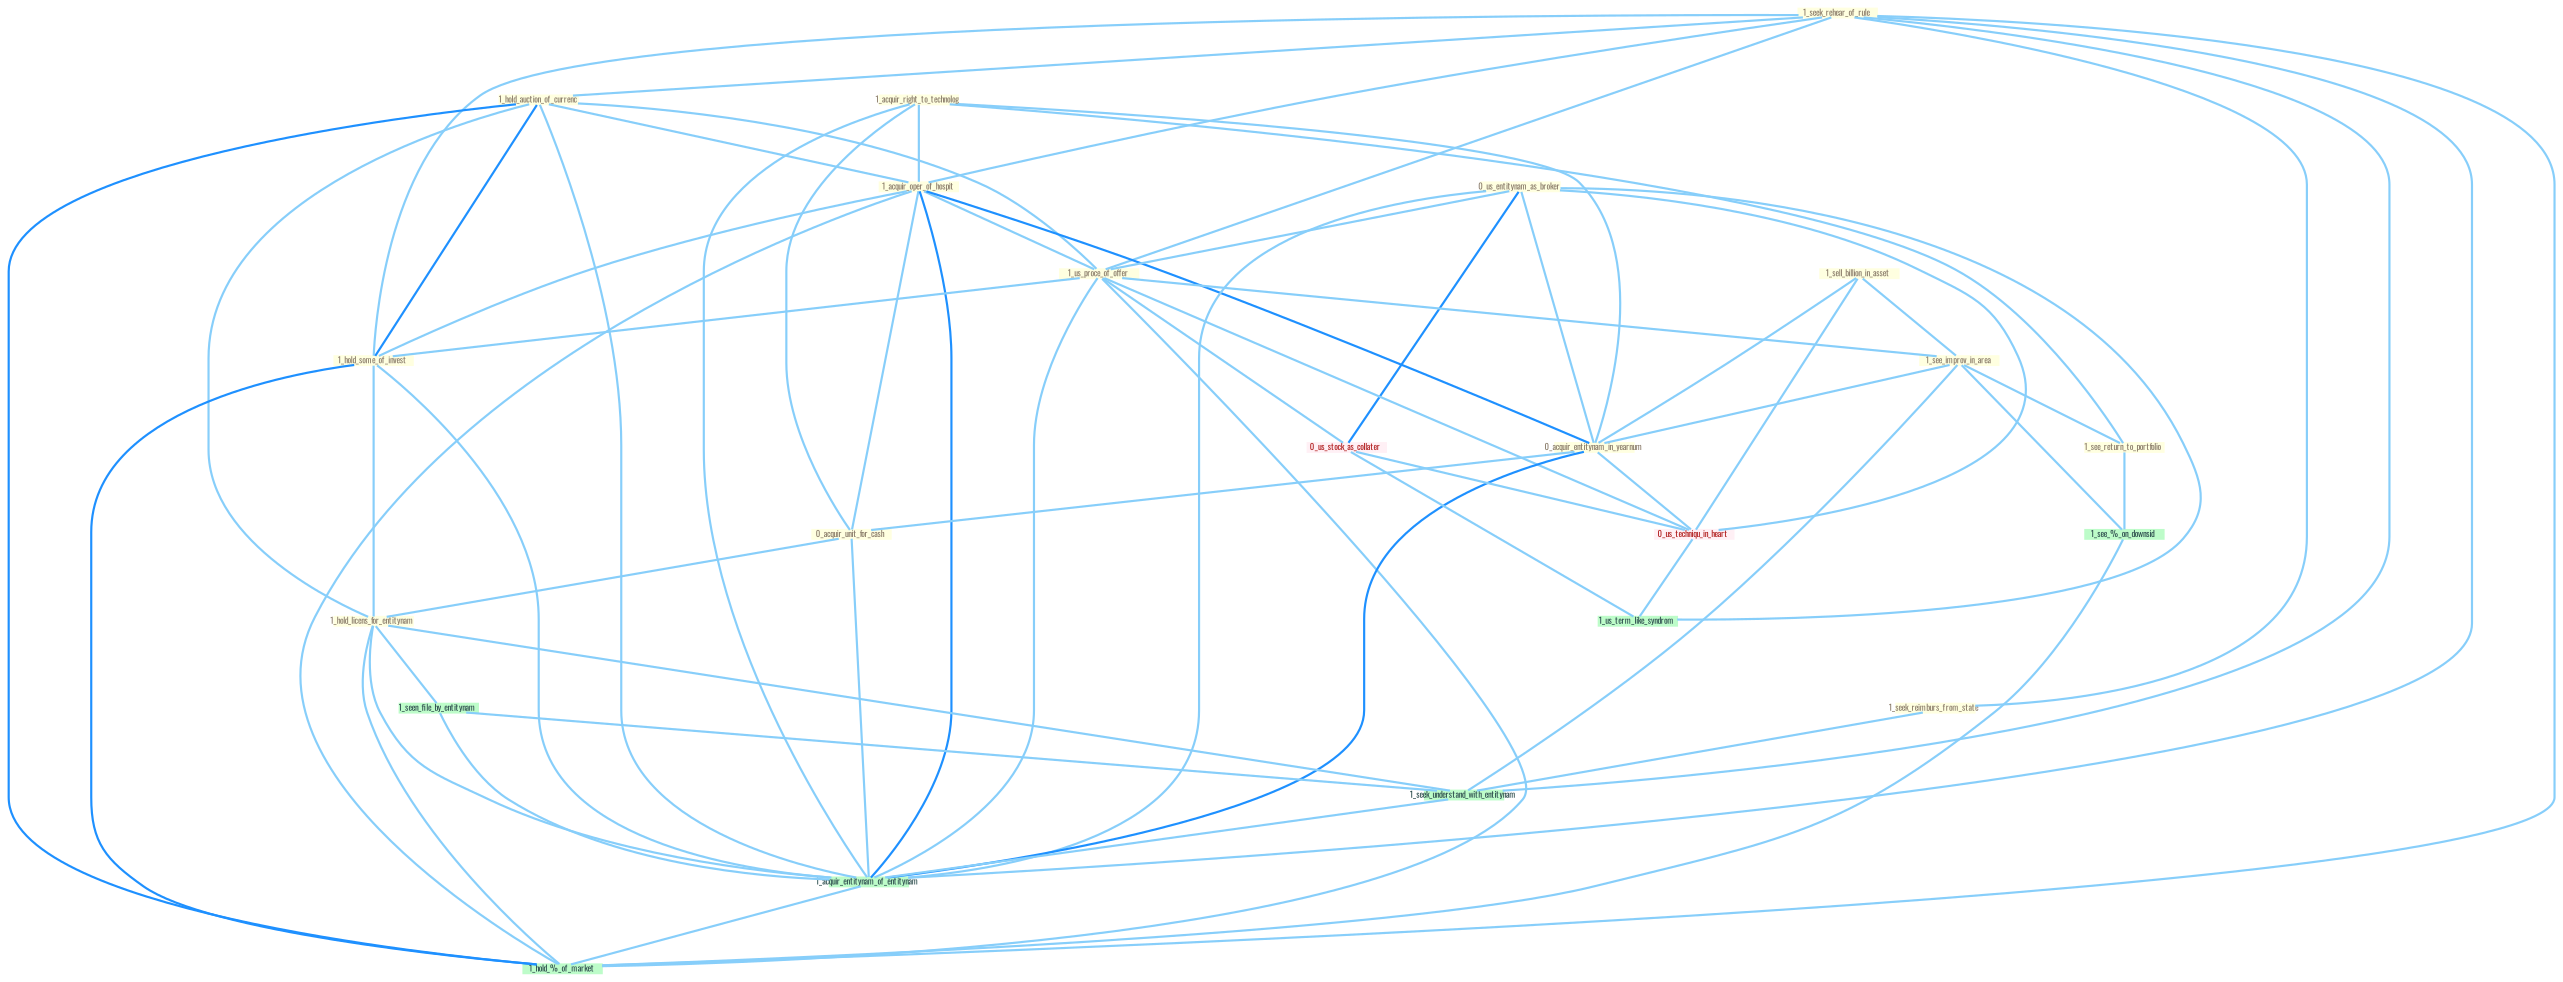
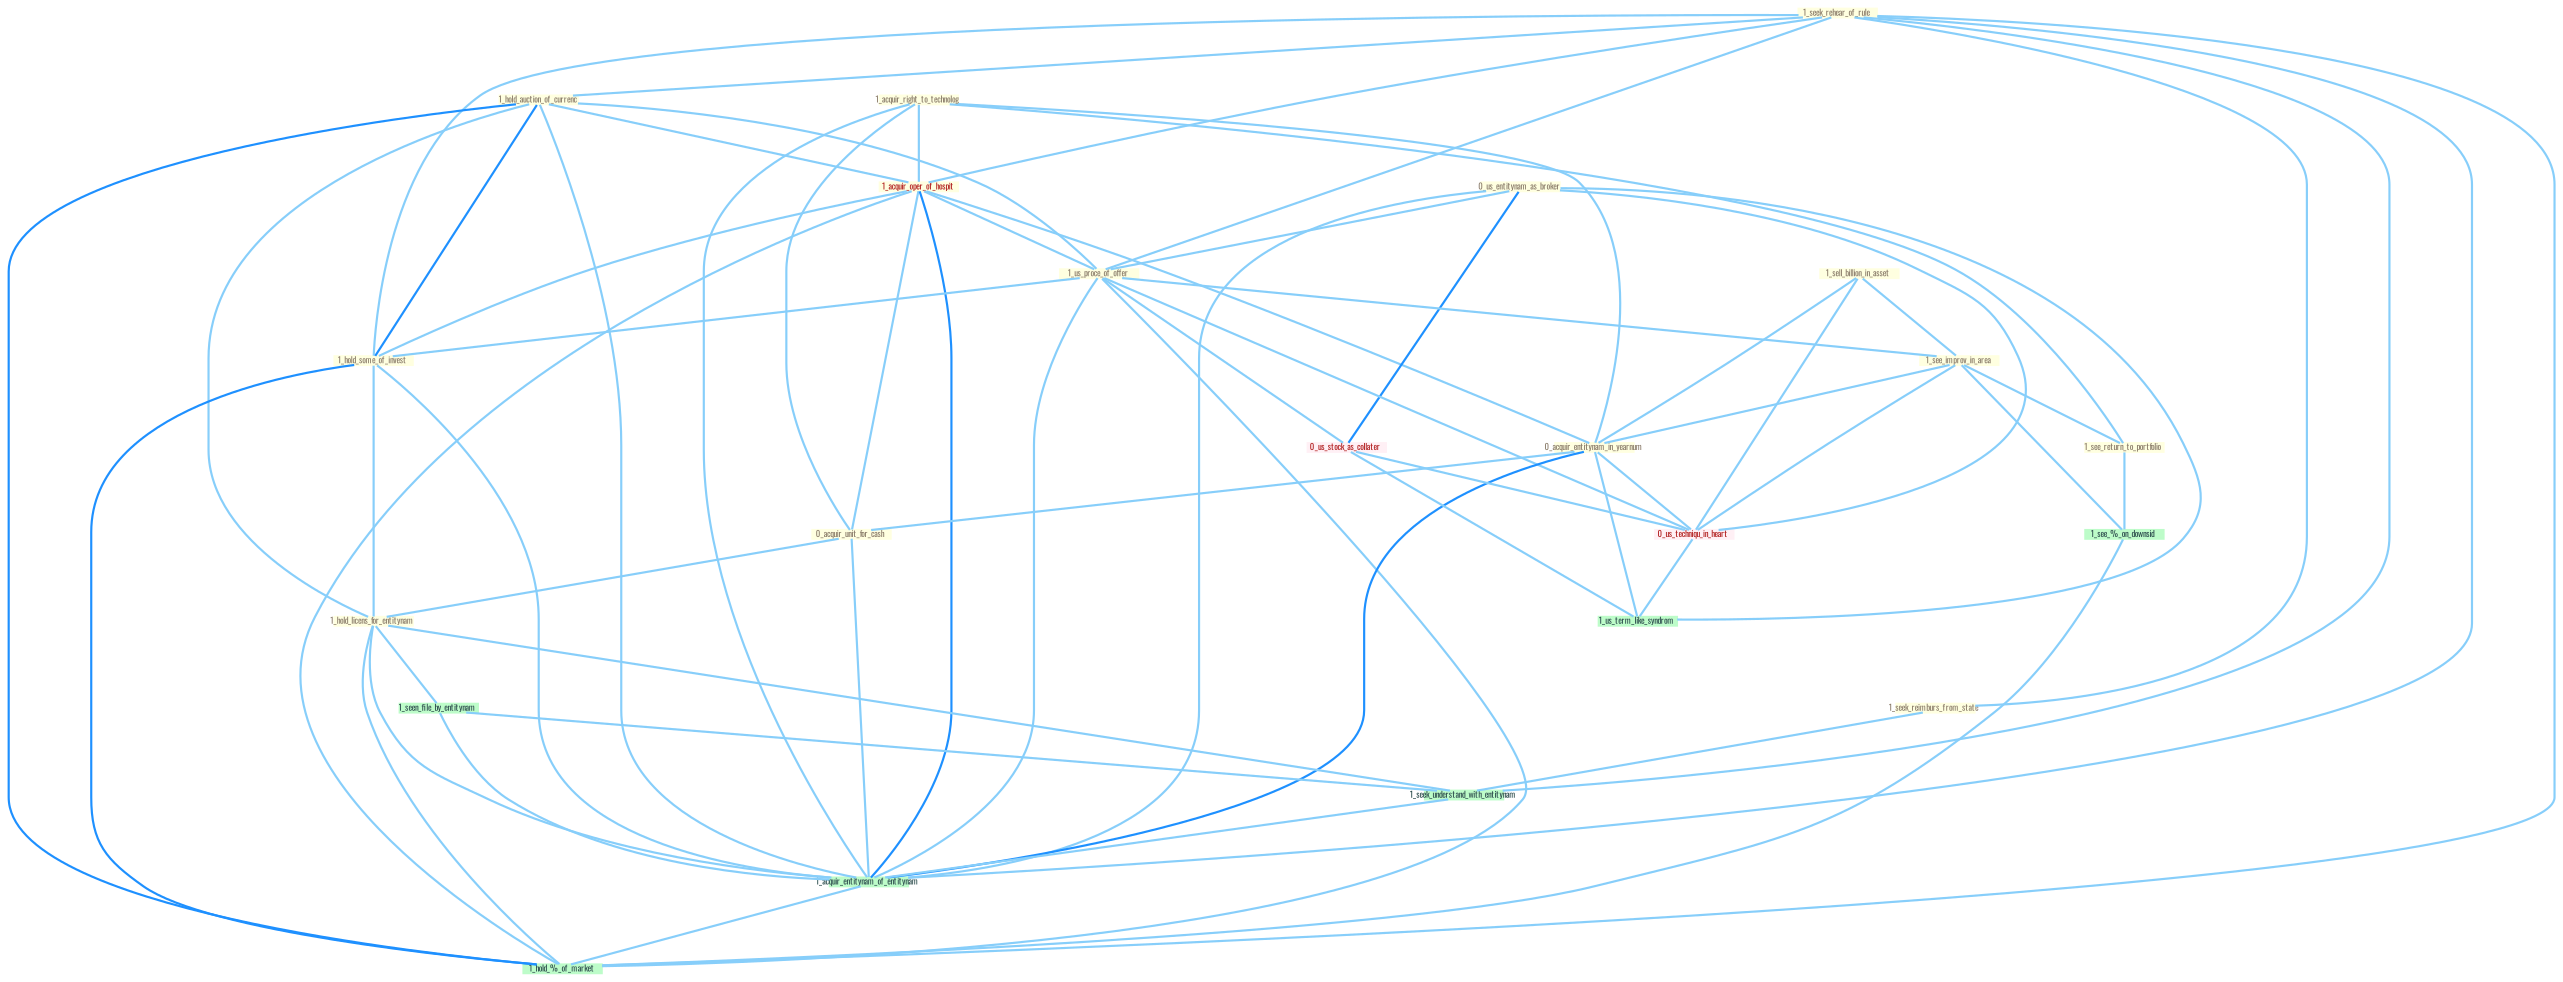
node "1_acquir_oper_of_hospit": fontcolor #8b7d6b -> #b22222
edge "0_us_entitynam_as_broker" -- "0_acquir_entitynam_in_yearnum": now "1_us_term_like_syndrom" -- "0_acquir_entitynam_in_yearnum"
edge "1_acquir_oper_of_hospit" -- "0_acquir_entitynam_in_yearnum": color #1e90ff -> #87cefa
edge "1_see_improv_in_area" -- "1_seek_understand_with_entitynam": now "1_see_improv_in_area" -- "0_us_techniqu_in_heart"
